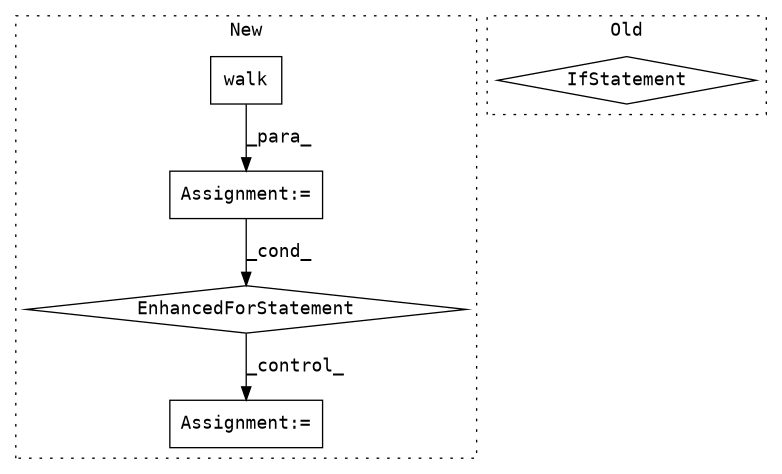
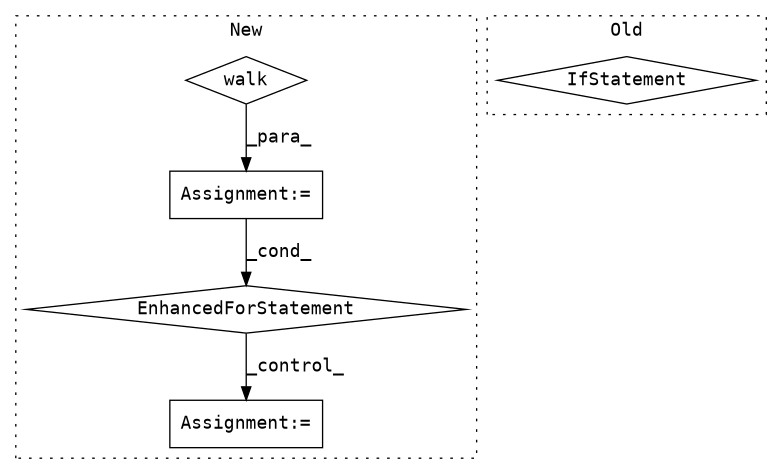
node "walk": shape box -> diamond
